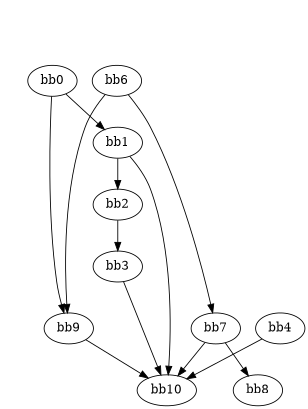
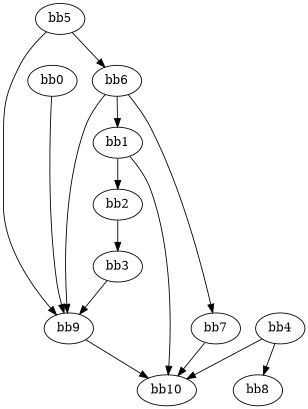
node "bb5": added
edge "bb0" -> "bb1": now "bb6" -> "bb1"
edge "bb3" -> "bb10": now "bb3" -> "bb9"
edge "bb7" -> "bb8": now "bb4" -> "bb8"
